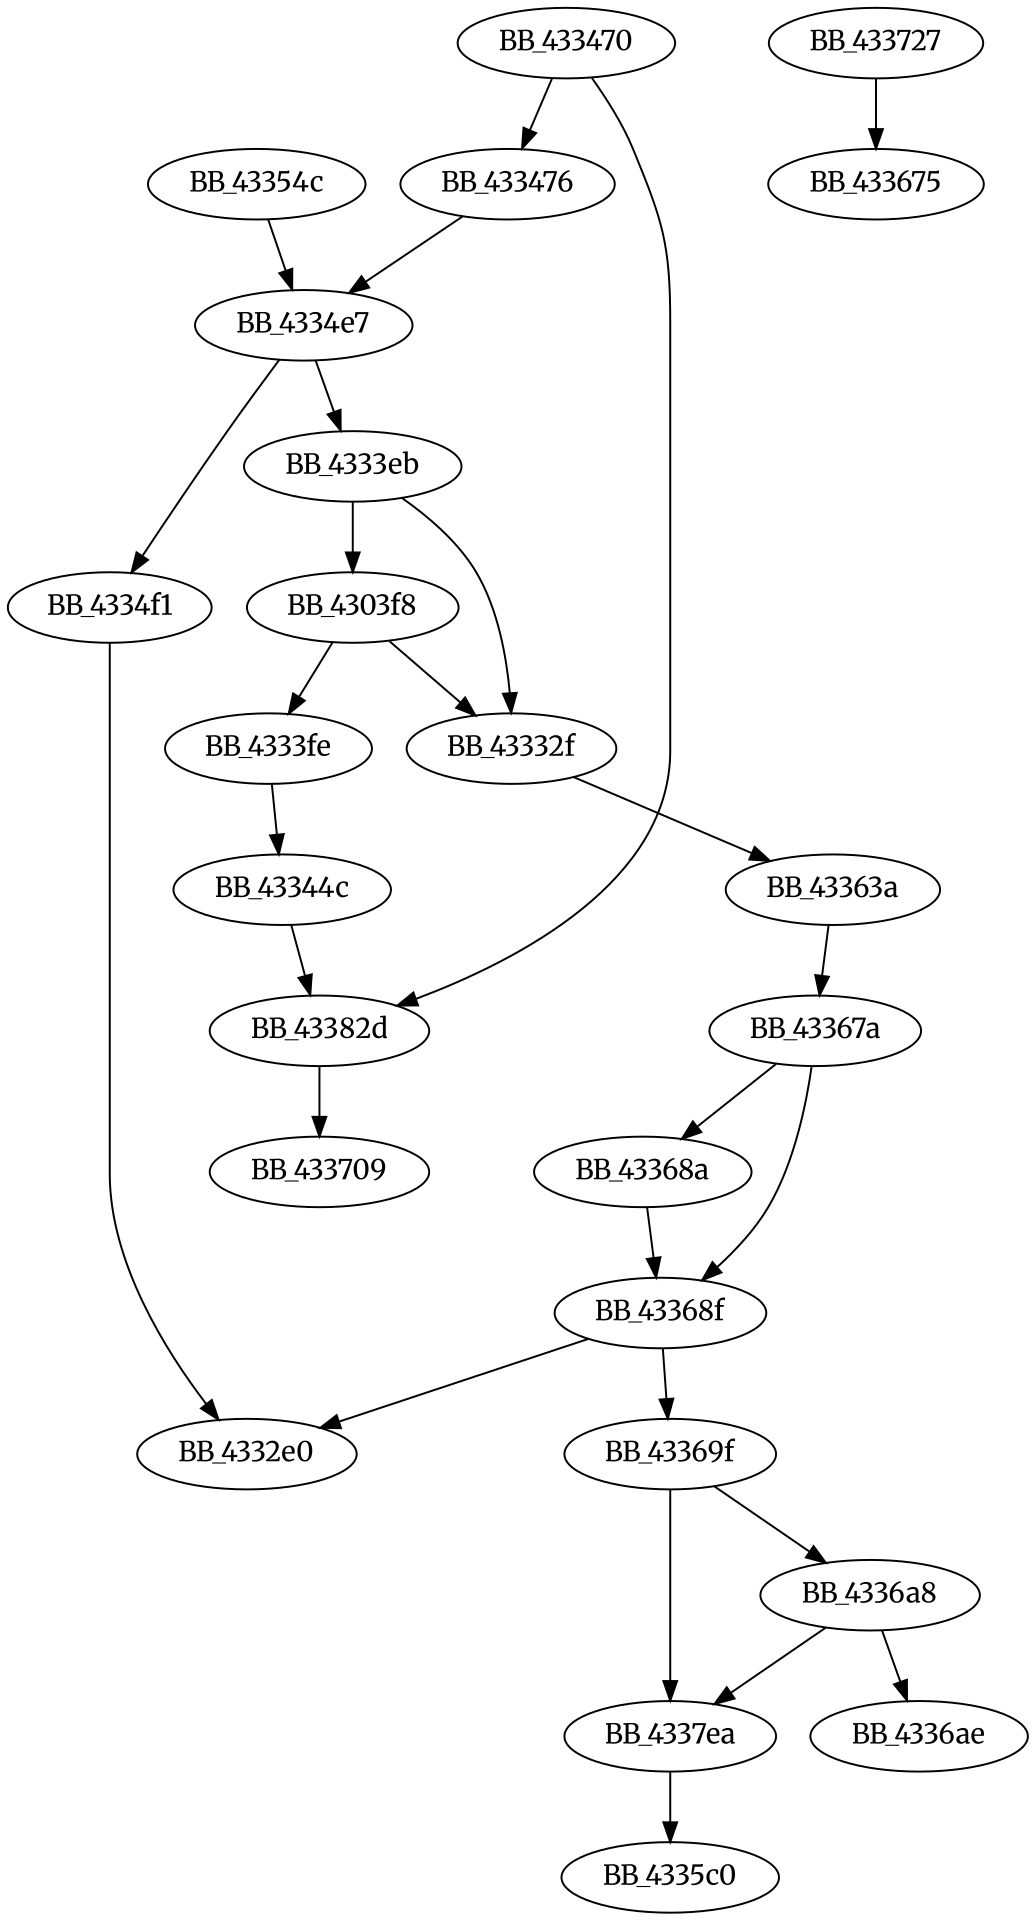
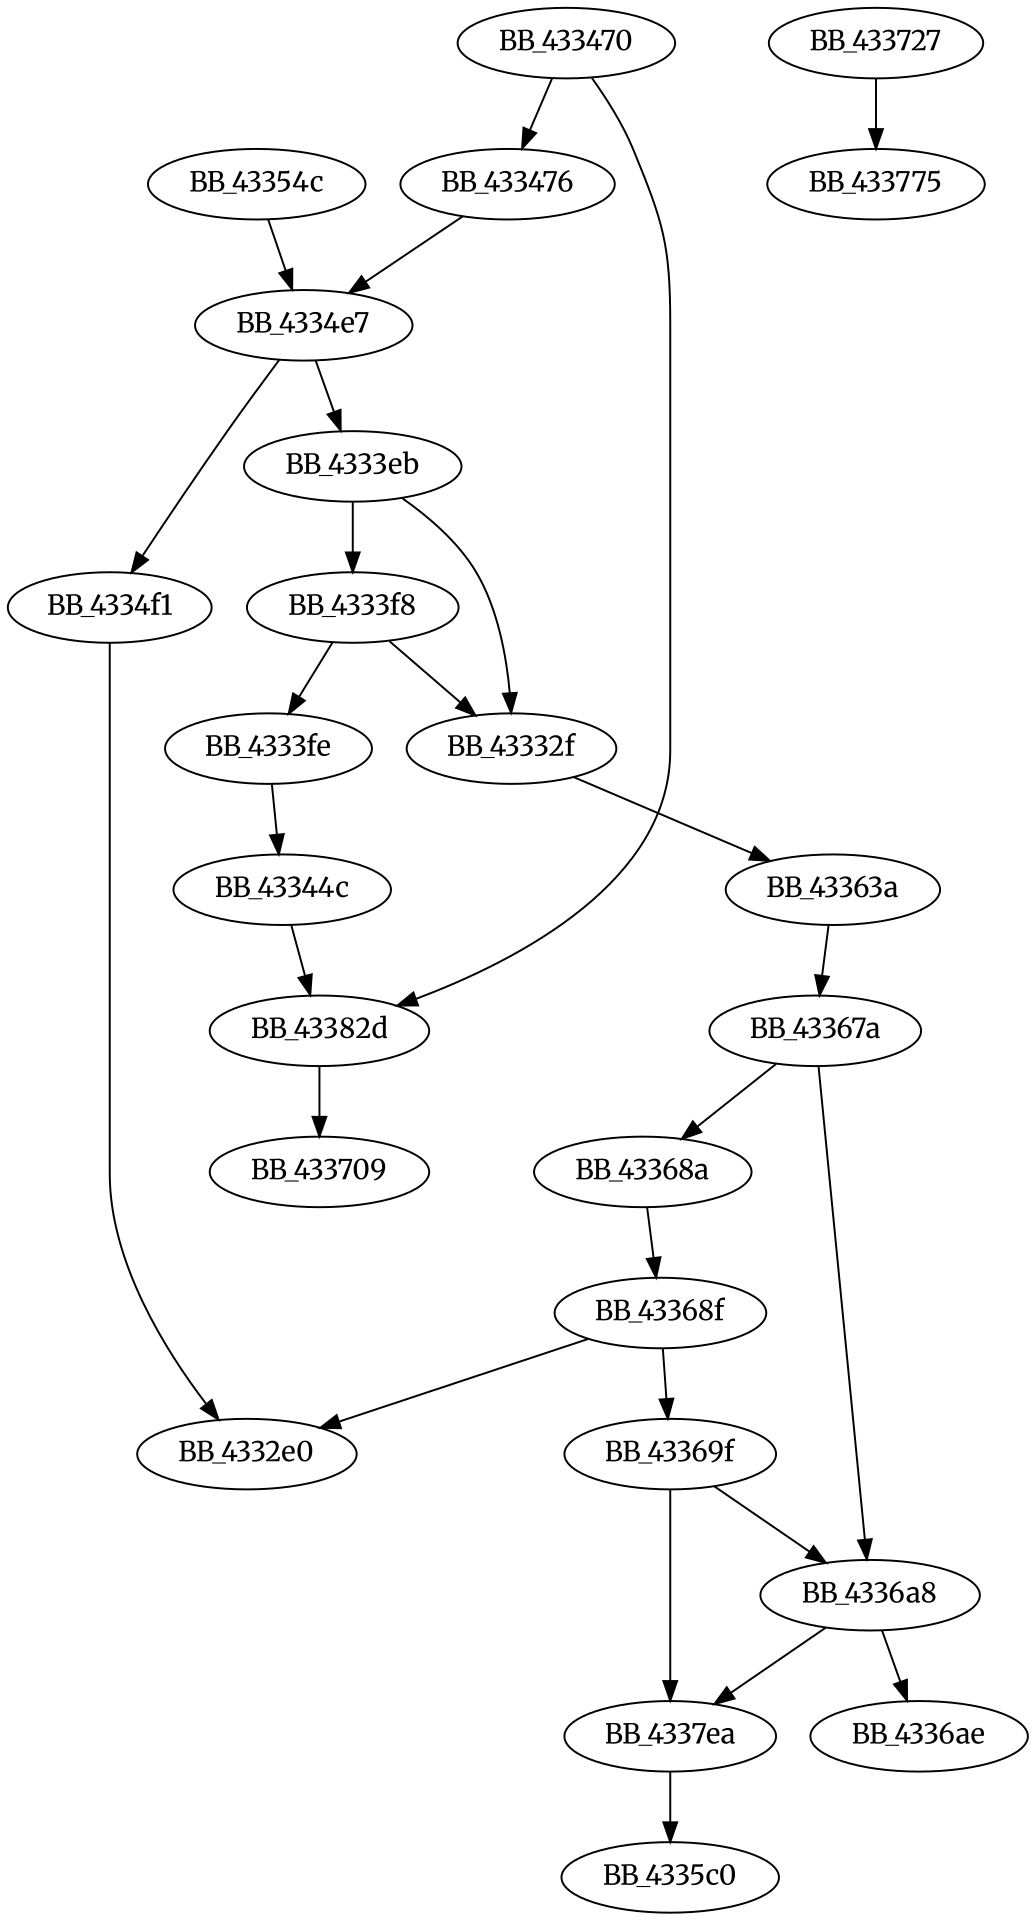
node "BB_433675": label "BB_433675" -> "BB_433775"
node "BB_4303f8": label "BB_4303f8" -> "BB_4333f8"
edge "BB_43367a" -> "BB_43368f": now "BB_43367a" -> "BB_4336a8"
